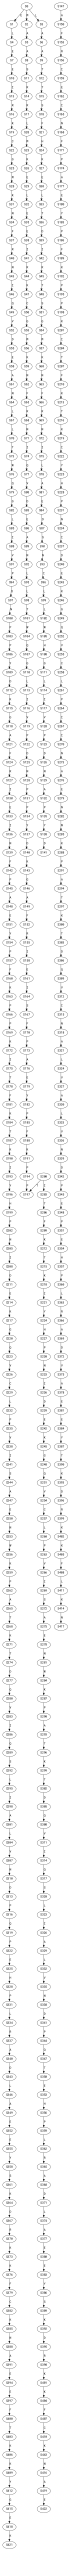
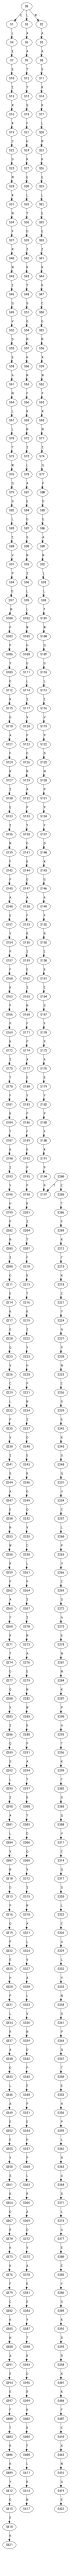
node "S144": added
